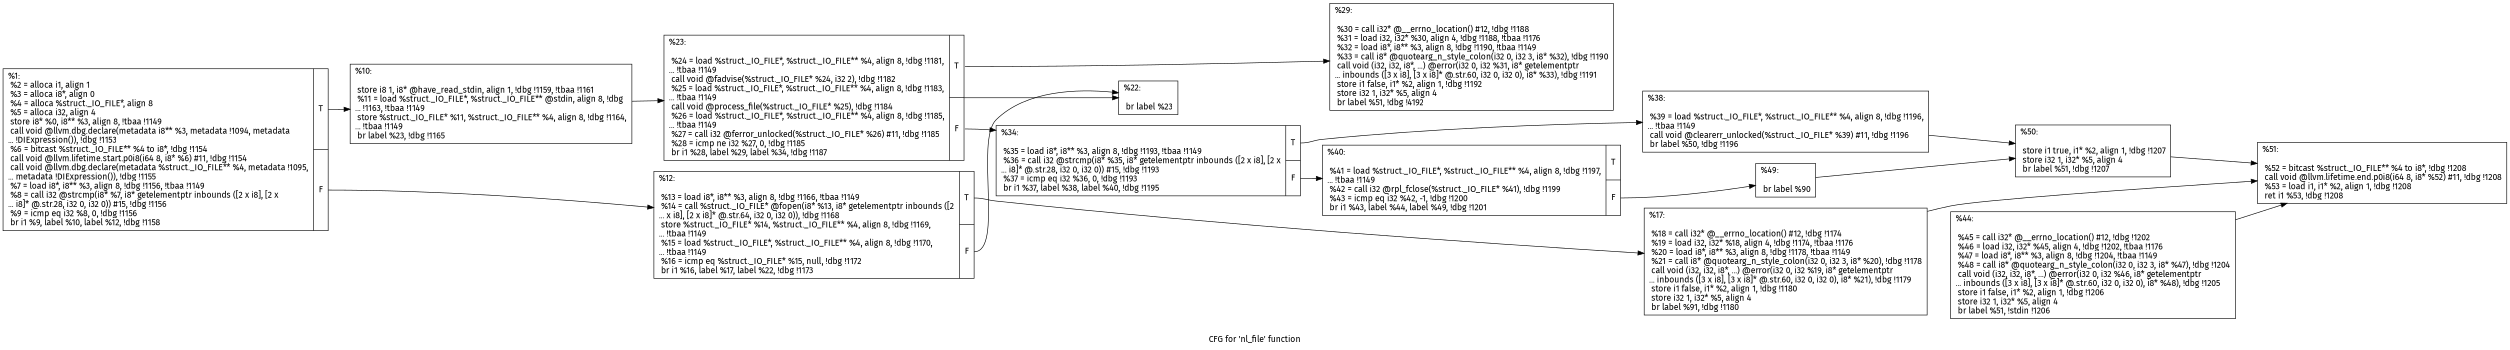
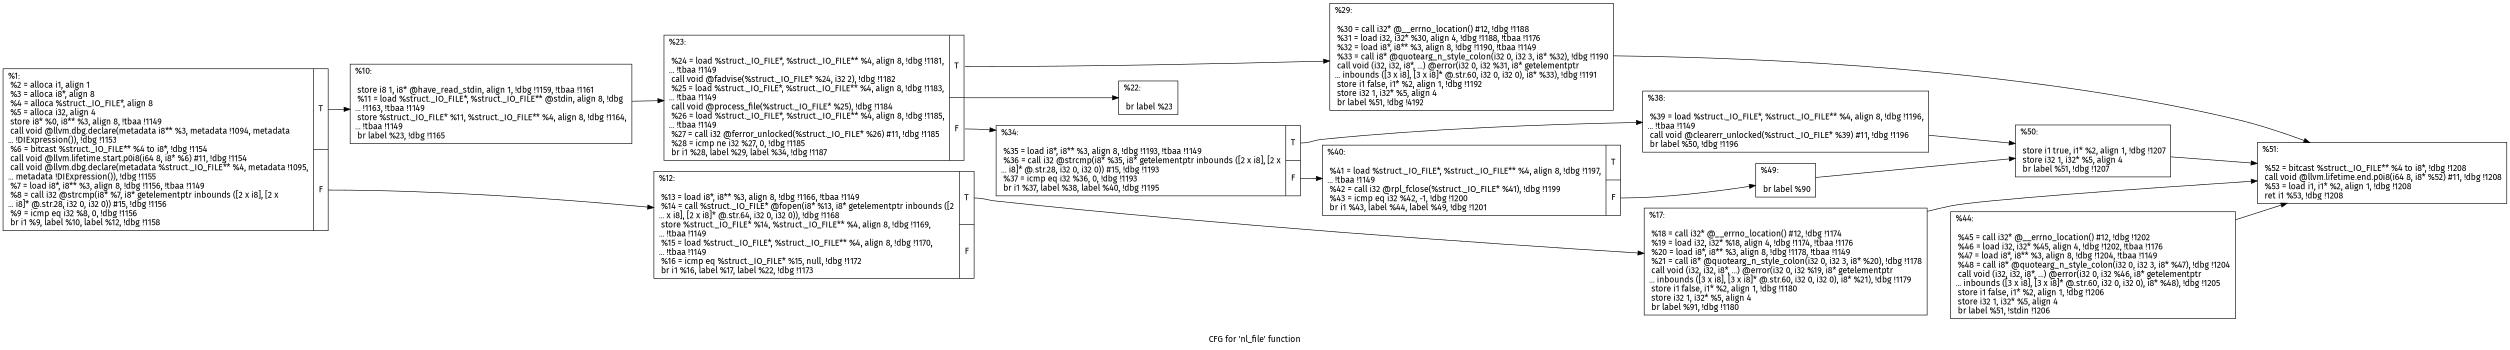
edge "%29:" -> "%51:": added
node "%1:": text "%3 = alloca i8*, align 0" -> "%3 = alloca i8*, align 8"
edge "%12:" -> "%22:": removed
